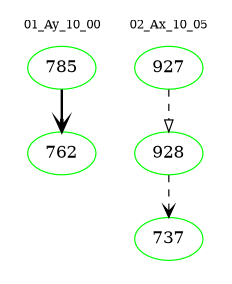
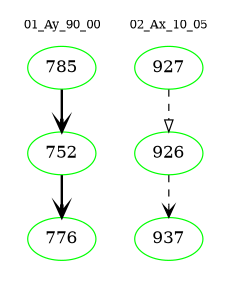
cluster "01_Ay_10_00": label "01_Ay_10_00" -> "01_Ay_90_00"
node "762": label "762" -> "752"
node "928": label "928" -> "926"
node "776": added
node "737": label "737" -> "937"
